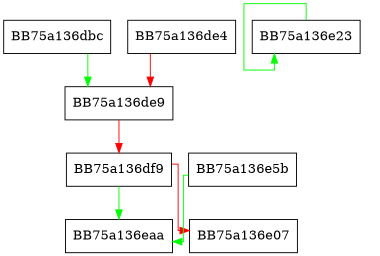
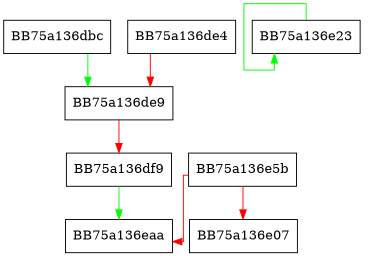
edge "BB75a136df9" -> "BB75a136e07": now "BB75a136e5b" -> "BB75a136e07"
edge "BB75a136e5b" -> "BB75a136eaa": color green -> red
